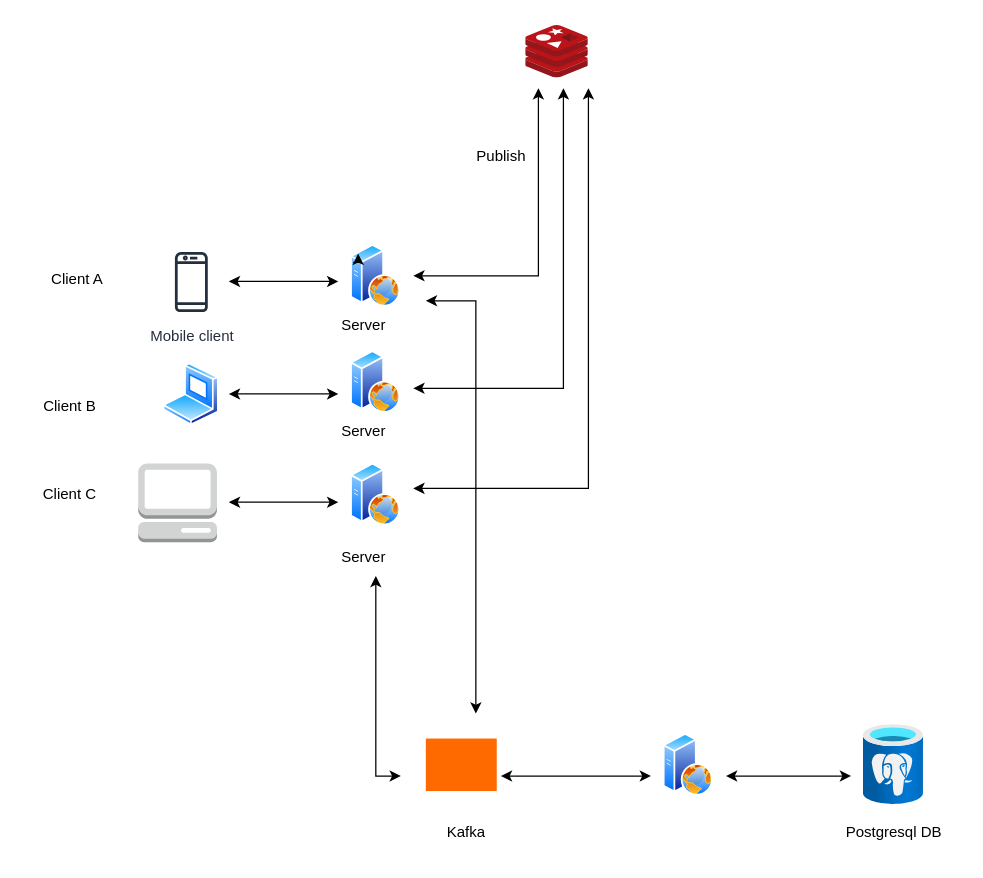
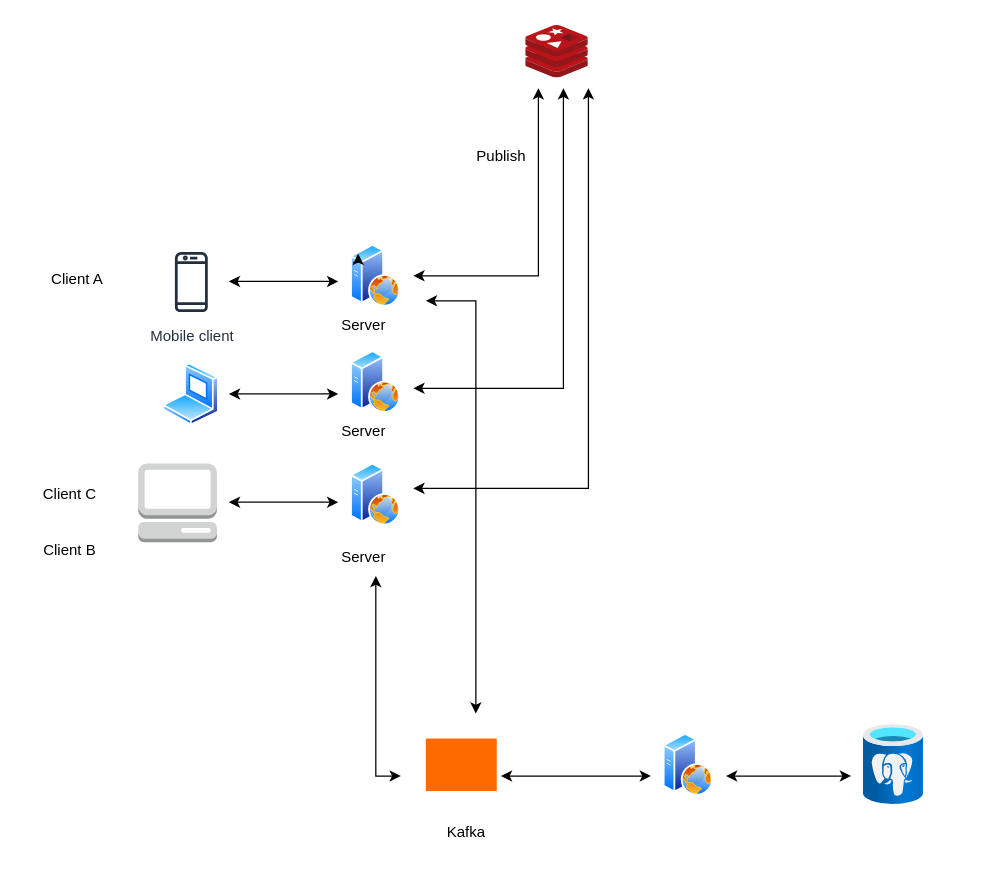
node "Client B": moved (69, 407) -> (69, 551)
node "Postgresql DB": removed
